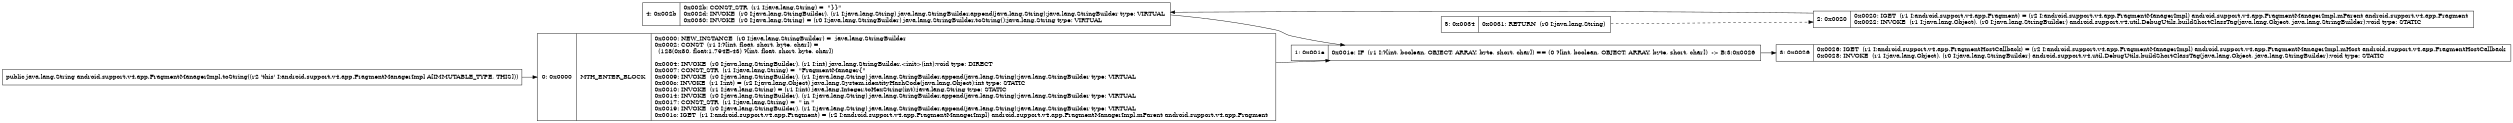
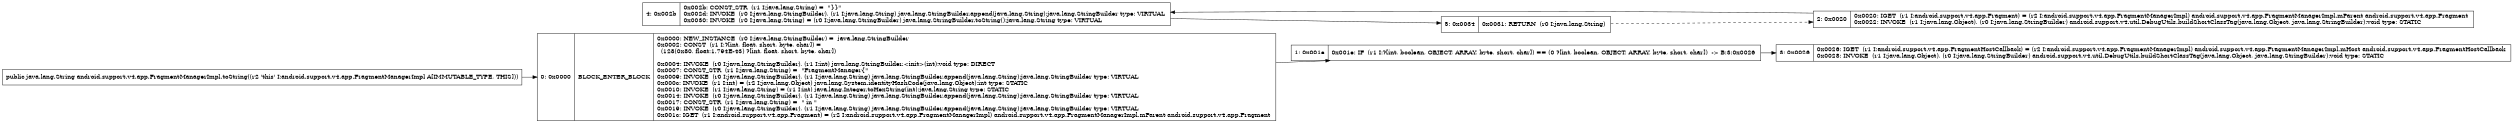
edge "4: 0x002b" -> "1: 0x001e": now "4: 0x002b" -> "5: 0x0034"
node "0: 0x0000": text "MTH_ENTER_BLOCK" -> "BLOCK_ENTER_BLOCK"
